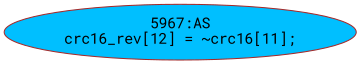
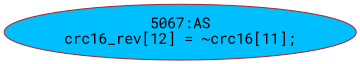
node "5967:AS crc16_rev[12] = ~crc16[11];": label "5967:AS crc16_rev[12] = ~crc16[11];" -> "5067:AS crc16_rev[12] = ~crc16[11];"
